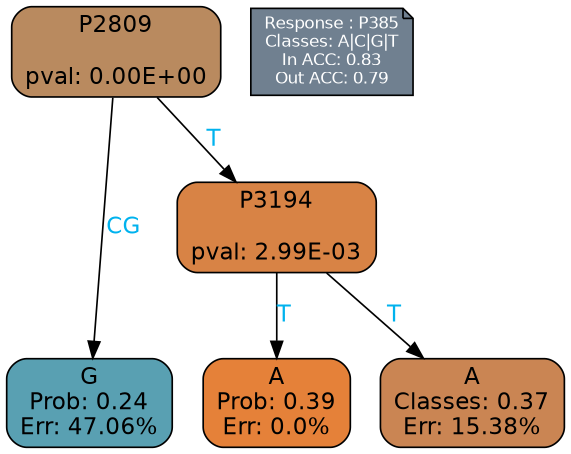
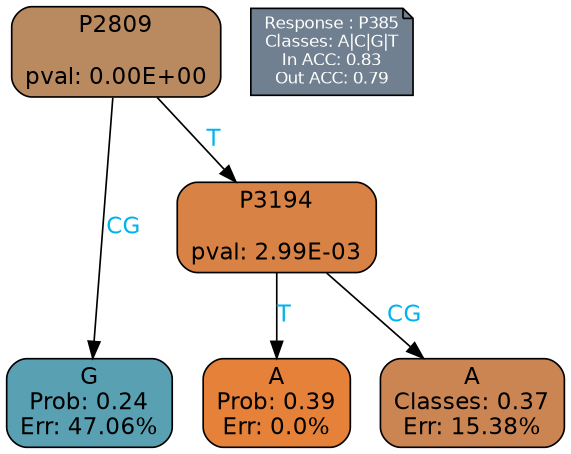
edge "P3194 pval: 2.99E-03" -> "A Classes: 0.37 Err: 15.38%": label "T" -> "CG"
